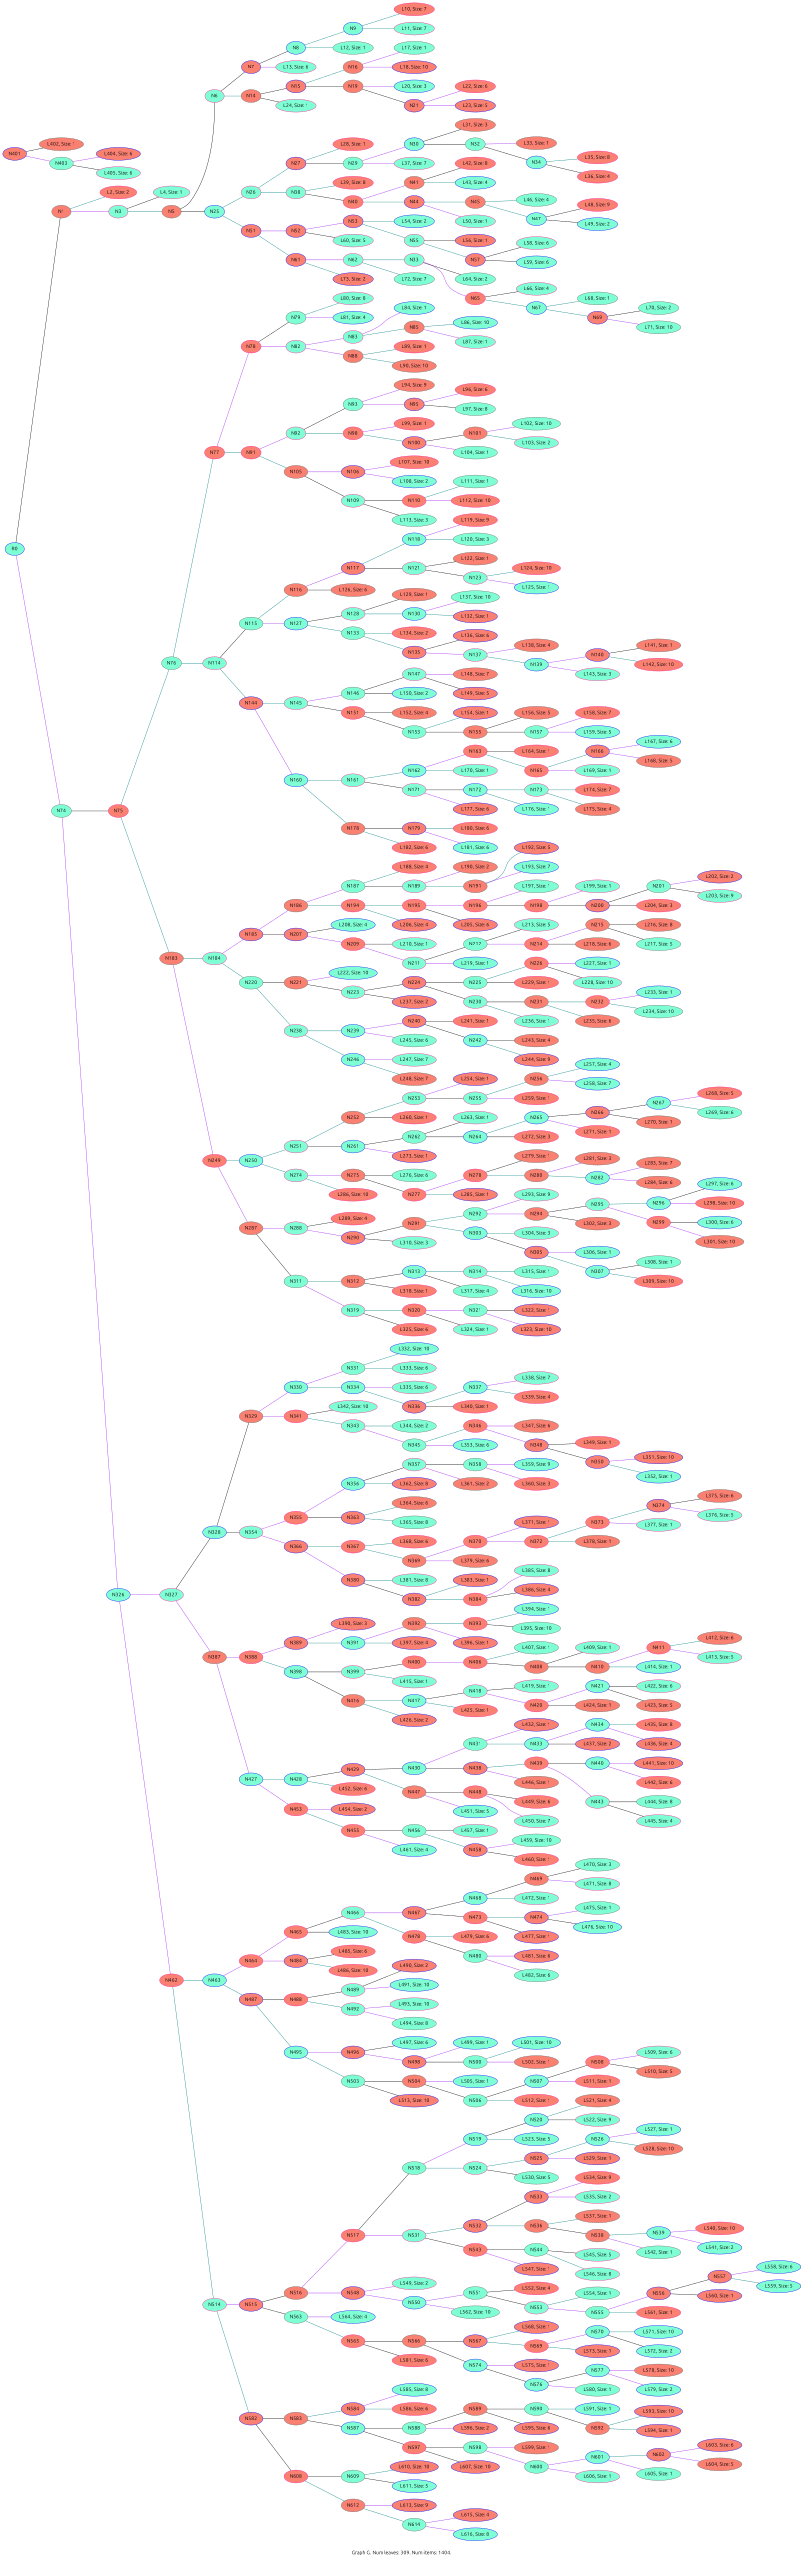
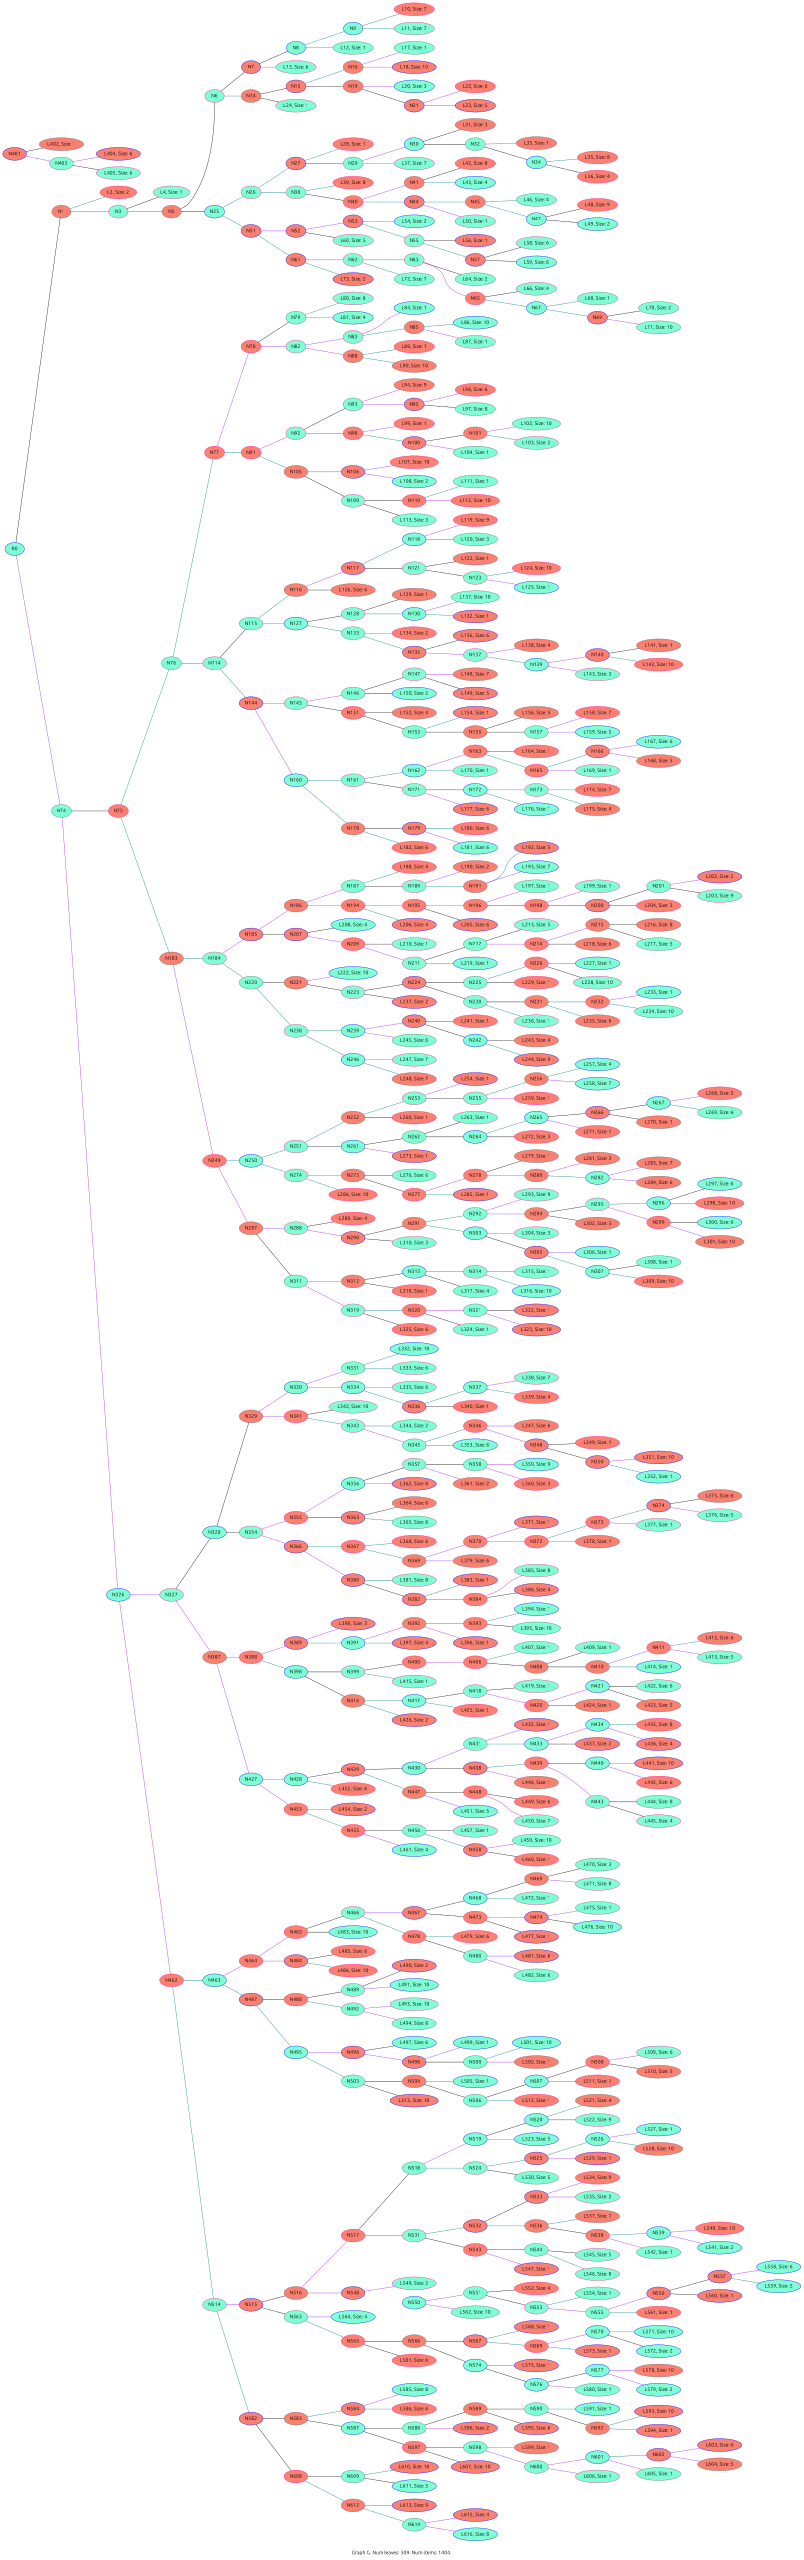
node "N33": label "N33" -> "N63"
edge "L364, Size: 6" -- "N363": color teal -> black
edge "N548" -- "N550": removed
